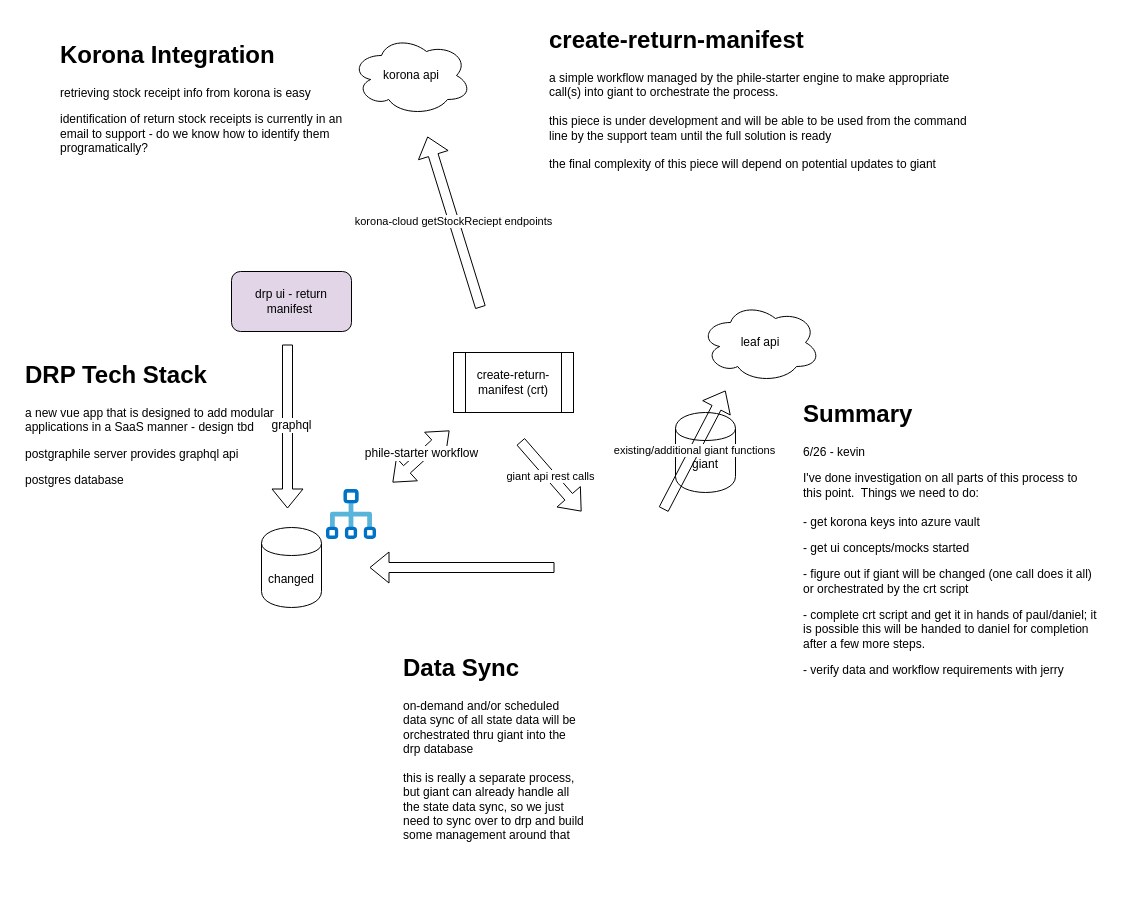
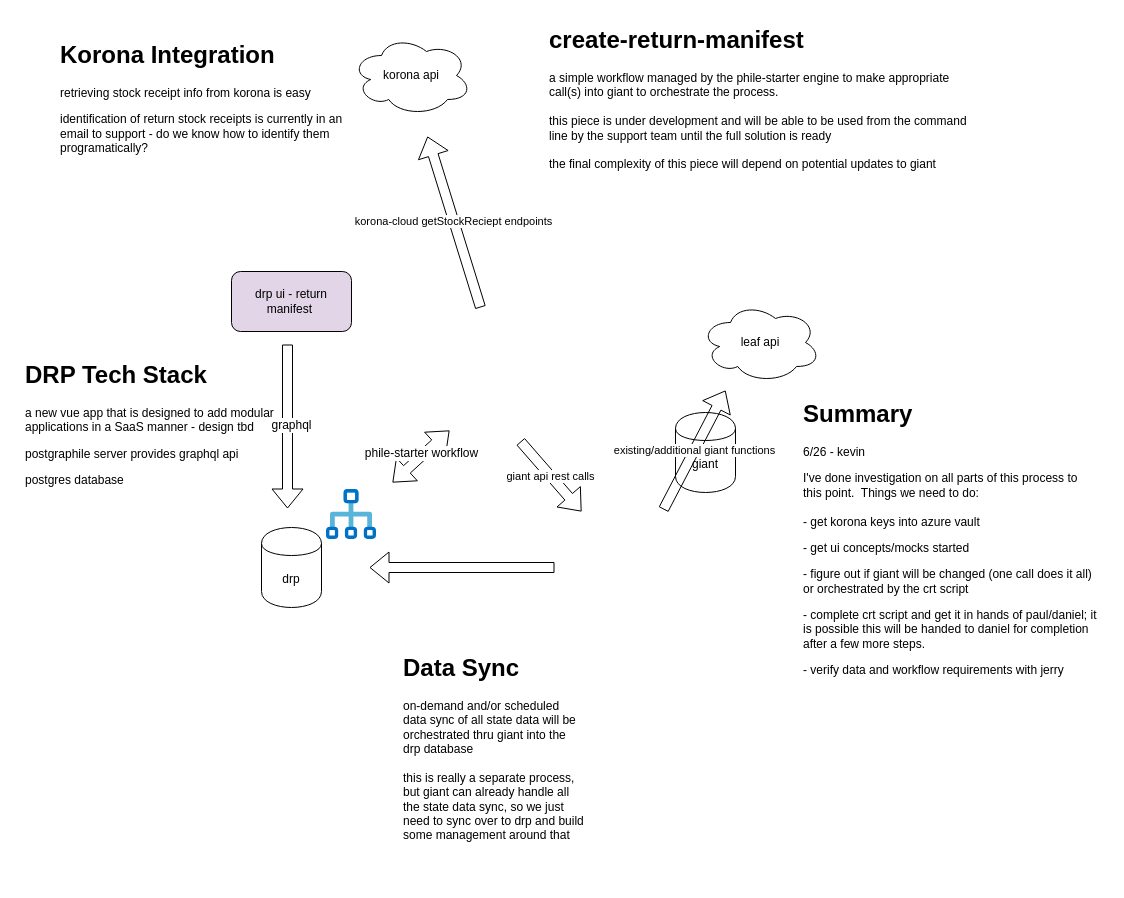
node "create-return-manifest (crt)": removed
node "changed": label "changed" -> "drp"
